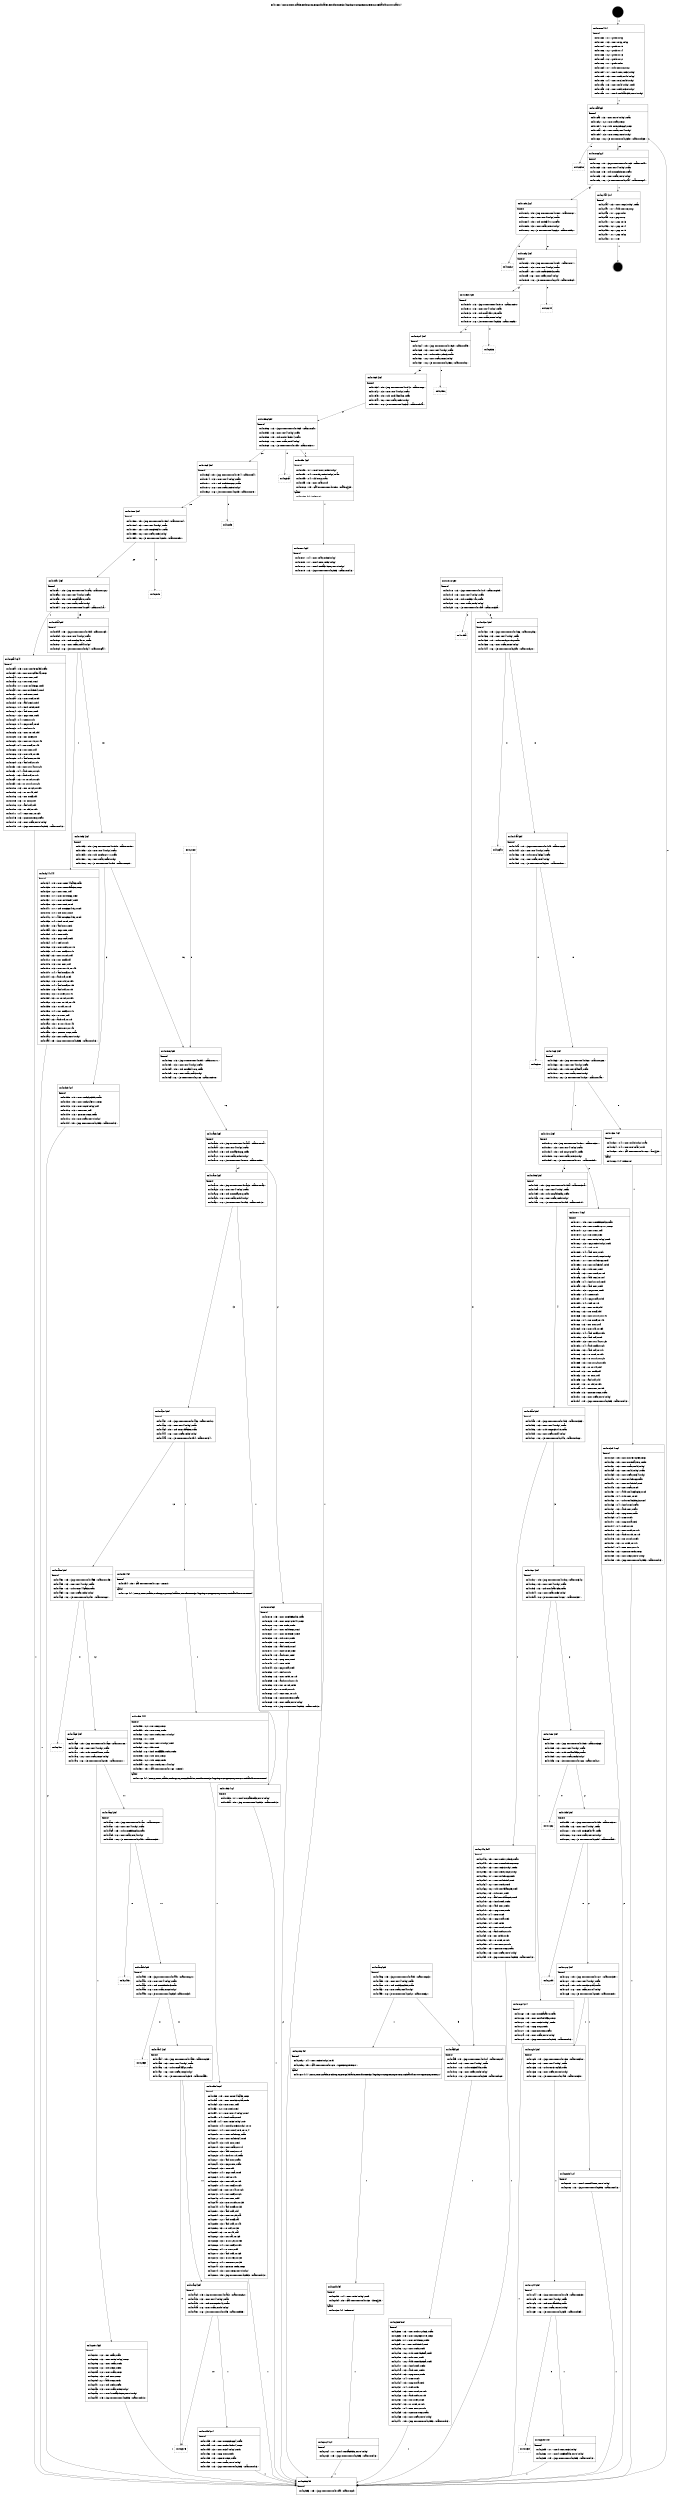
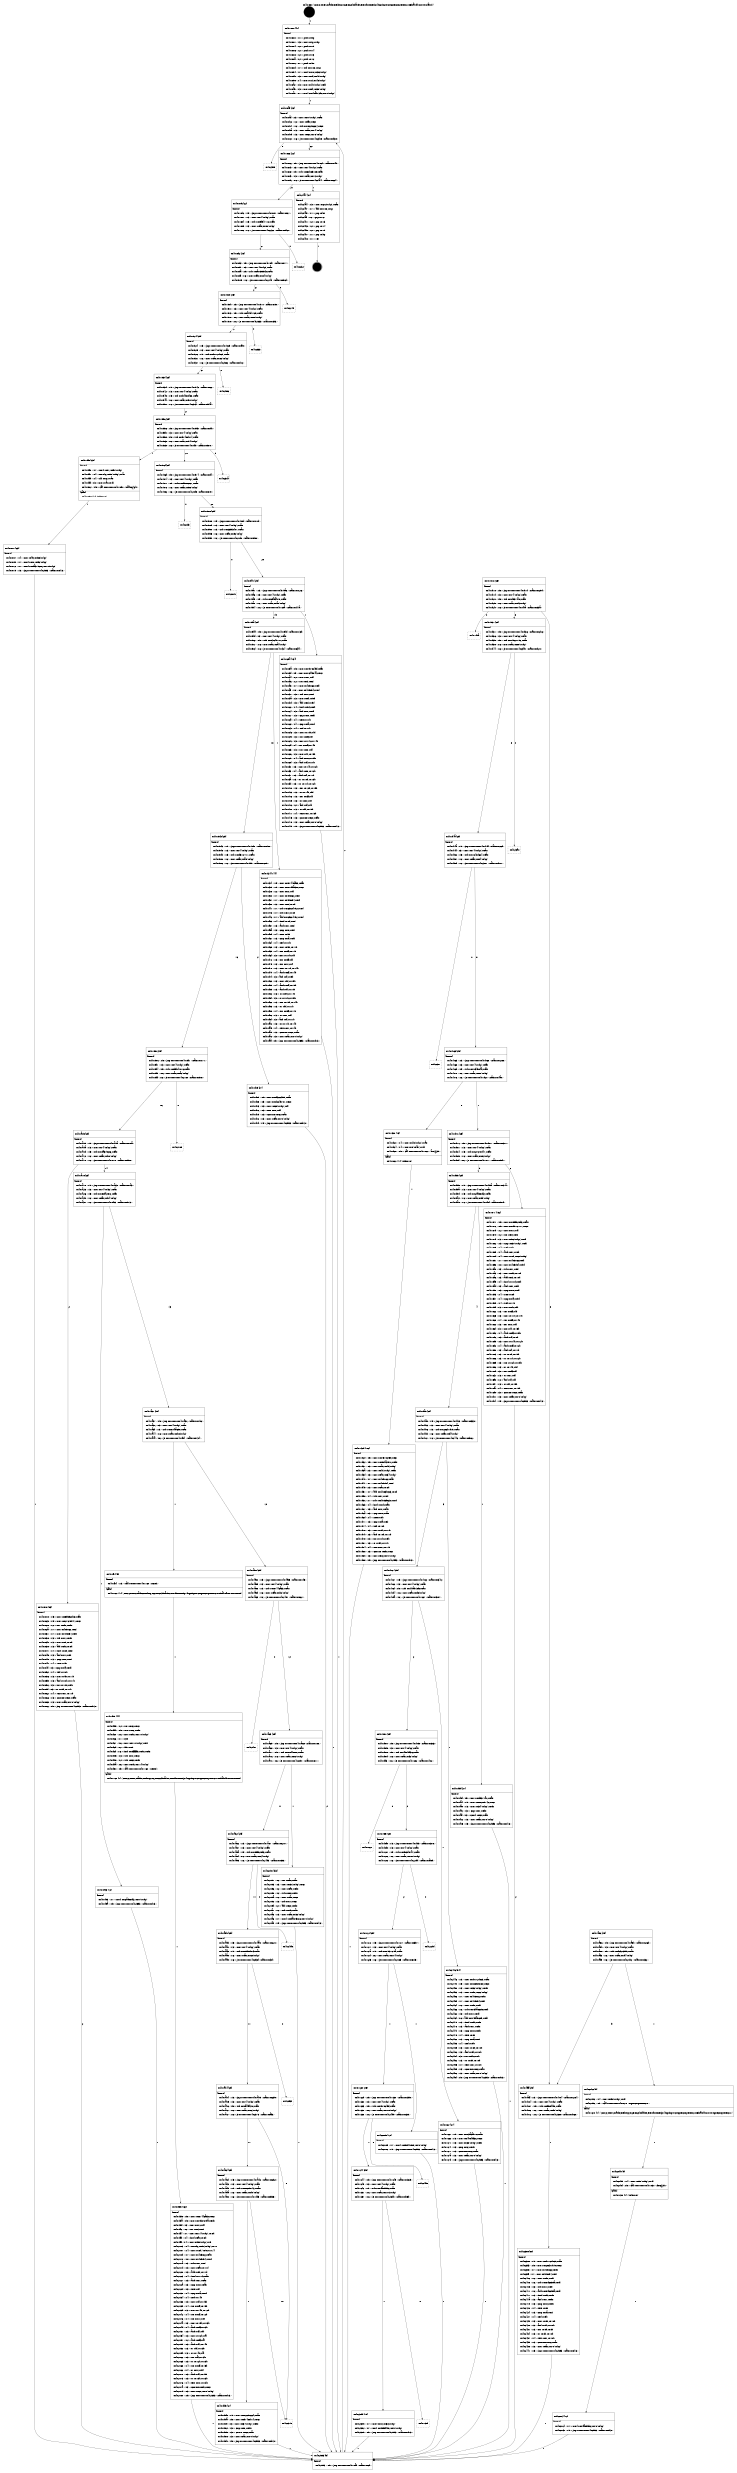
edge "0x40218e" -> "0x4019ec [25]": reversed
node "0x401d9f [27]": added
node "0x4024b9": added
